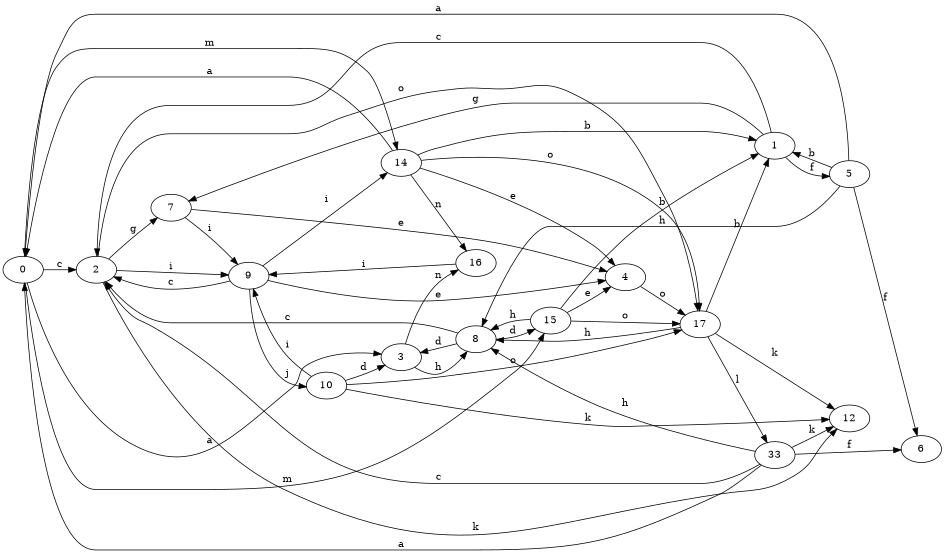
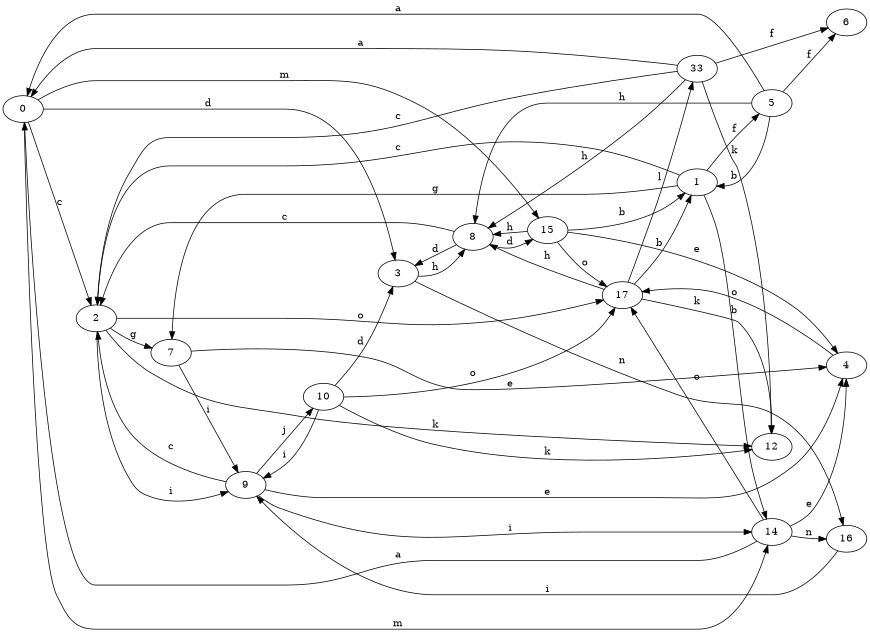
edge "14" -> "1": reversed
edge "0" -> "3": label "a" -> "d"
